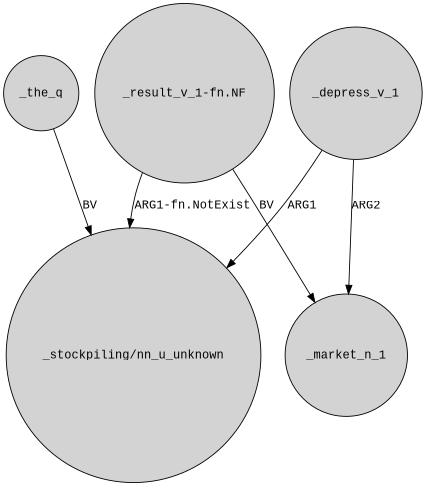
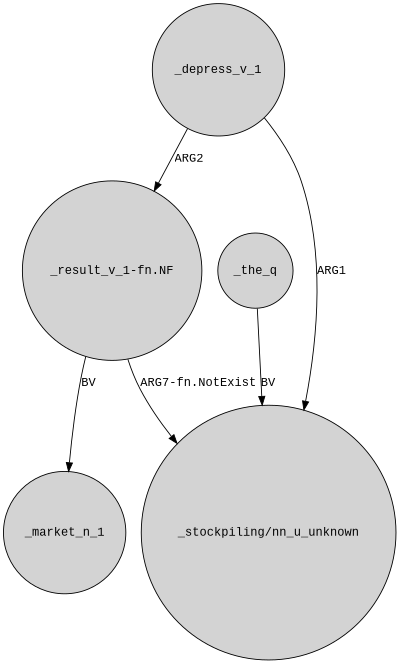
edge "_result_v_1-fn.NF" -> "_stockpiling/nn_u_unknown": label "ARG1-fn.NotExist" -> "ARG7-fn.NotExist"
edge "_depress_v_1" -> "_market_n_1": now "_depress_v_1" -> "_result_v_1-fn.NF"
